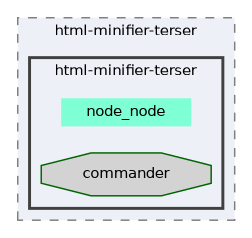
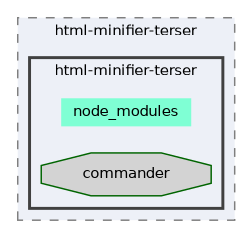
node "node_node": label "node_node" -> "node_modules"
